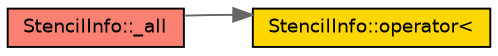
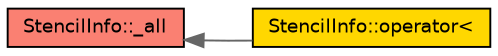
edge "StencilInfo::_all" -> "StencilInfo::operator<": reversed
